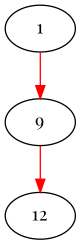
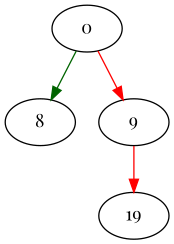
node "1": label "1" -> "0"
node "8": added
node "12": label "12" -> "19"
